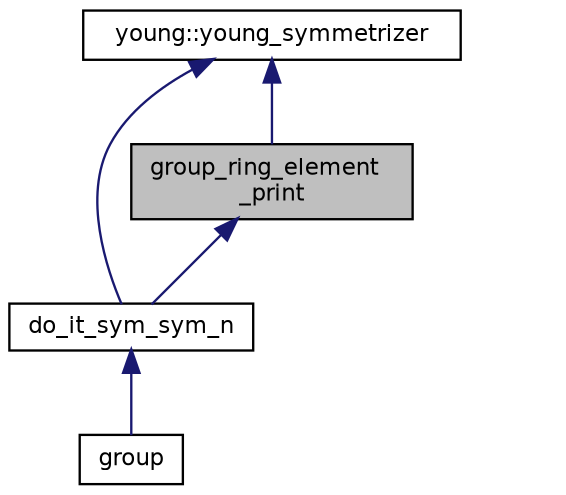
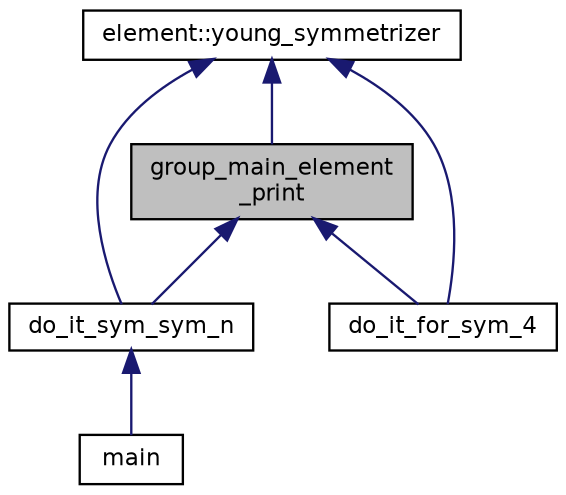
node "young::young_symmetrizer": label "young::young_symmetrizer" -> "element::young_symmetrizer"
node "group_ring_element _print": label "group_ring_element _print" -> "group_main_element _print"
node "do_it_for_sym_4": added
node "group": label "group" -> "main"
